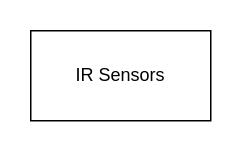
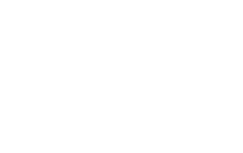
node "IR Sensors": removed
